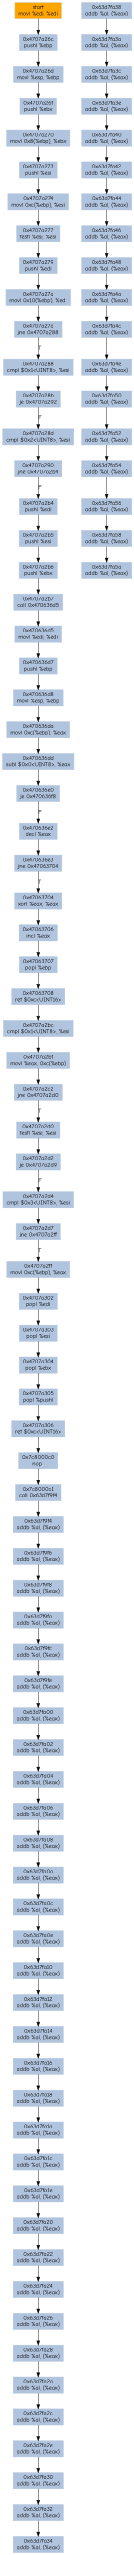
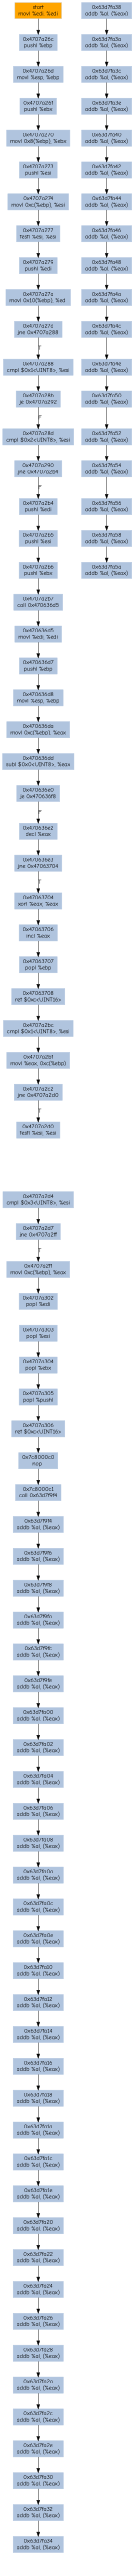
node "0x4707a2d2 je 0x4707a2d9": removed
edge "0x4707a302 popl %edi" -> "0x4707a303 popl %esi": removed
